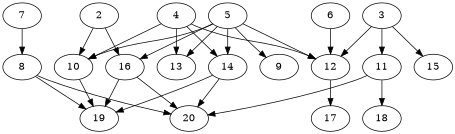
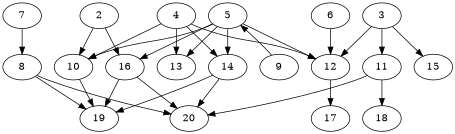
edge "5" -> "9": reversed
